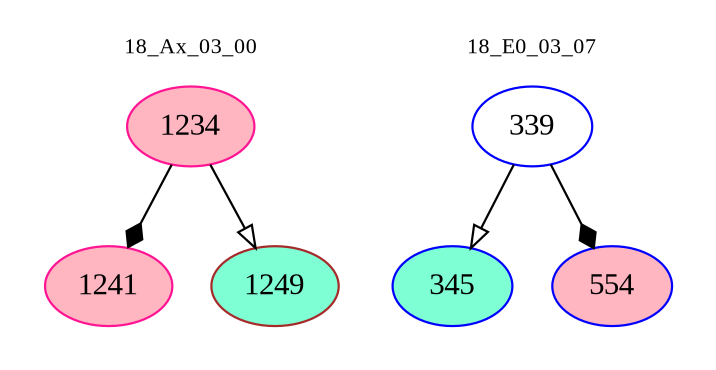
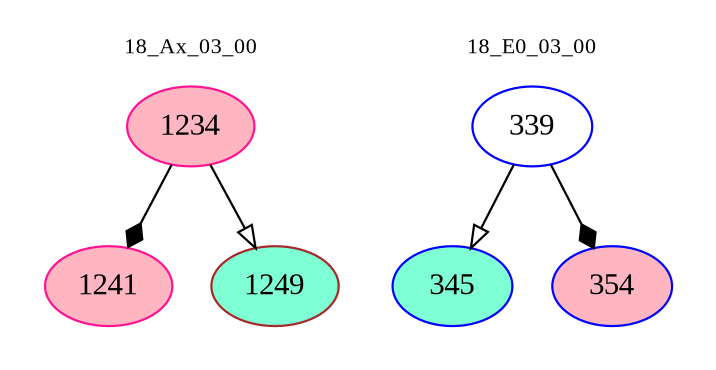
cluster "18_E0_03_07": label "18_E0_03_07" -> "18_E0_03_00"
node "554": label "554" -> "354"
